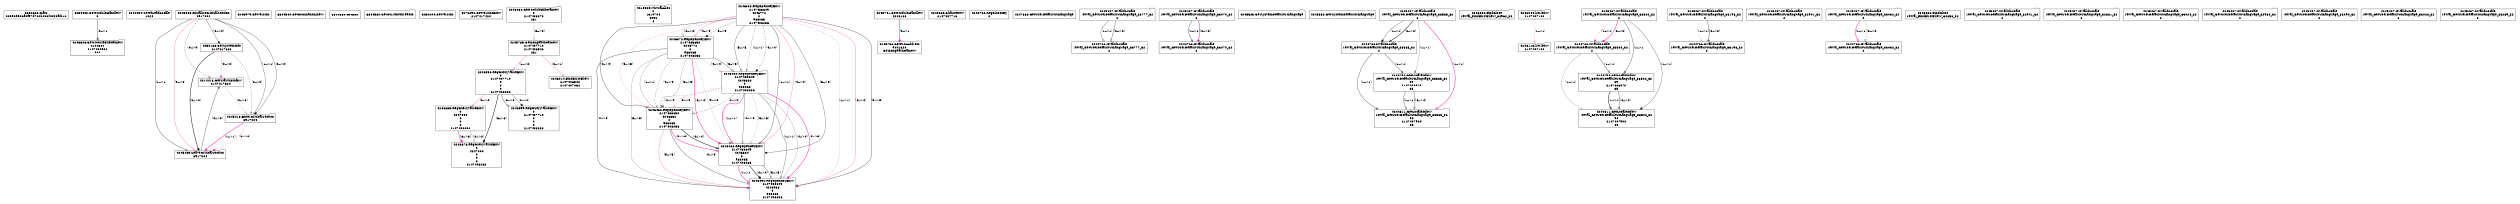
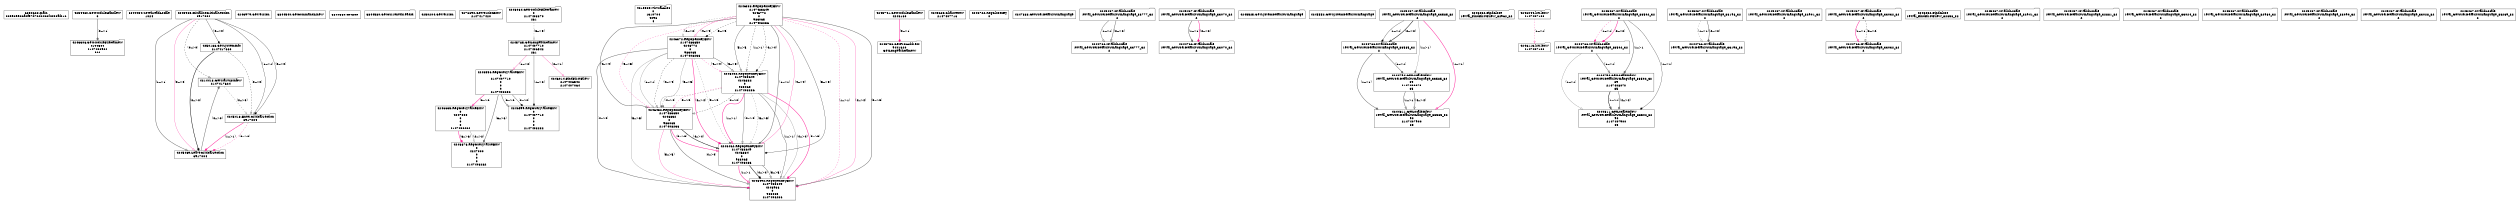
edge "4250188.GetSystemInfo 2147417660" -> "4214413.GetStartupInfoW 2147417624": removed, label "(0-->0)"
edge "4245785.GetLongPathNameW 2147407710 2147406542 261" -> "4246599.RegQueryValueExW 0 2147407710 0 0 0 2147408232": added, label "(1-->2)"
edge "4246556.RegQueryValueExW 0 2147407710 0 0 0 2147408232" -> "4246635.RegQueryValueExW 0 4247000 0 0 0 2147408232": style solid -> bold
edge "4246556.RegQueryValueExW 0 2147407710 0 0 0 2147408232" -> "4246676.RegQueryValueExW 0 4247000 0 0 0 2147408232": color black -> gray40
